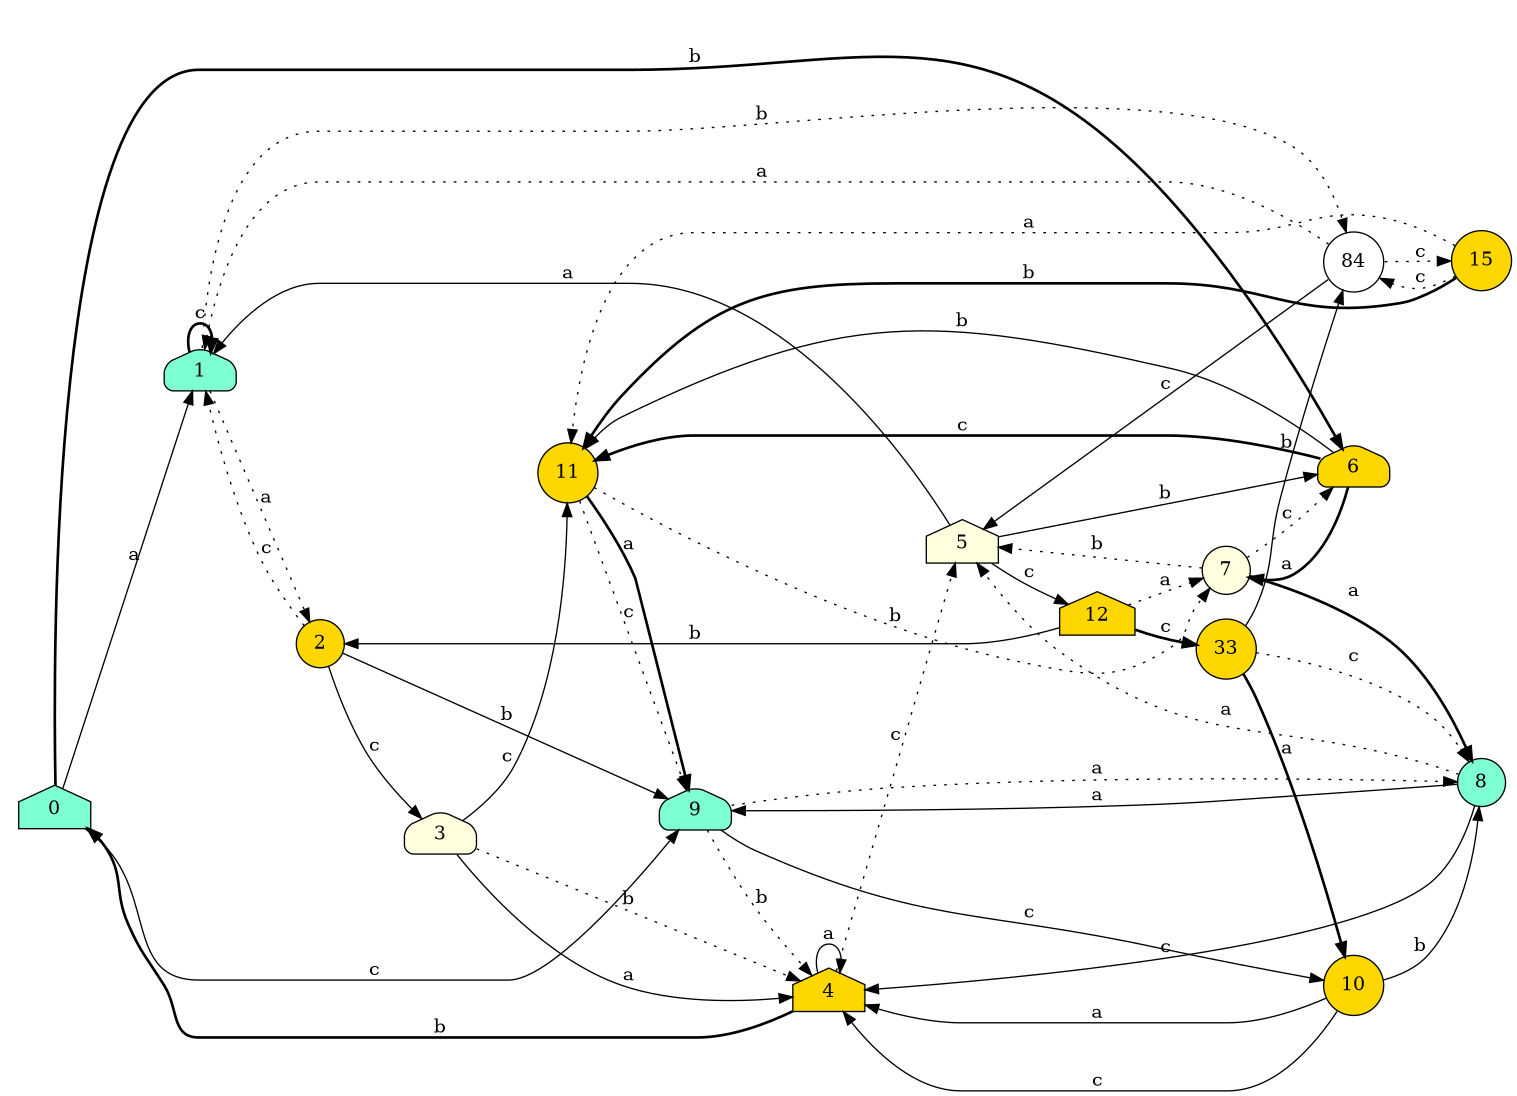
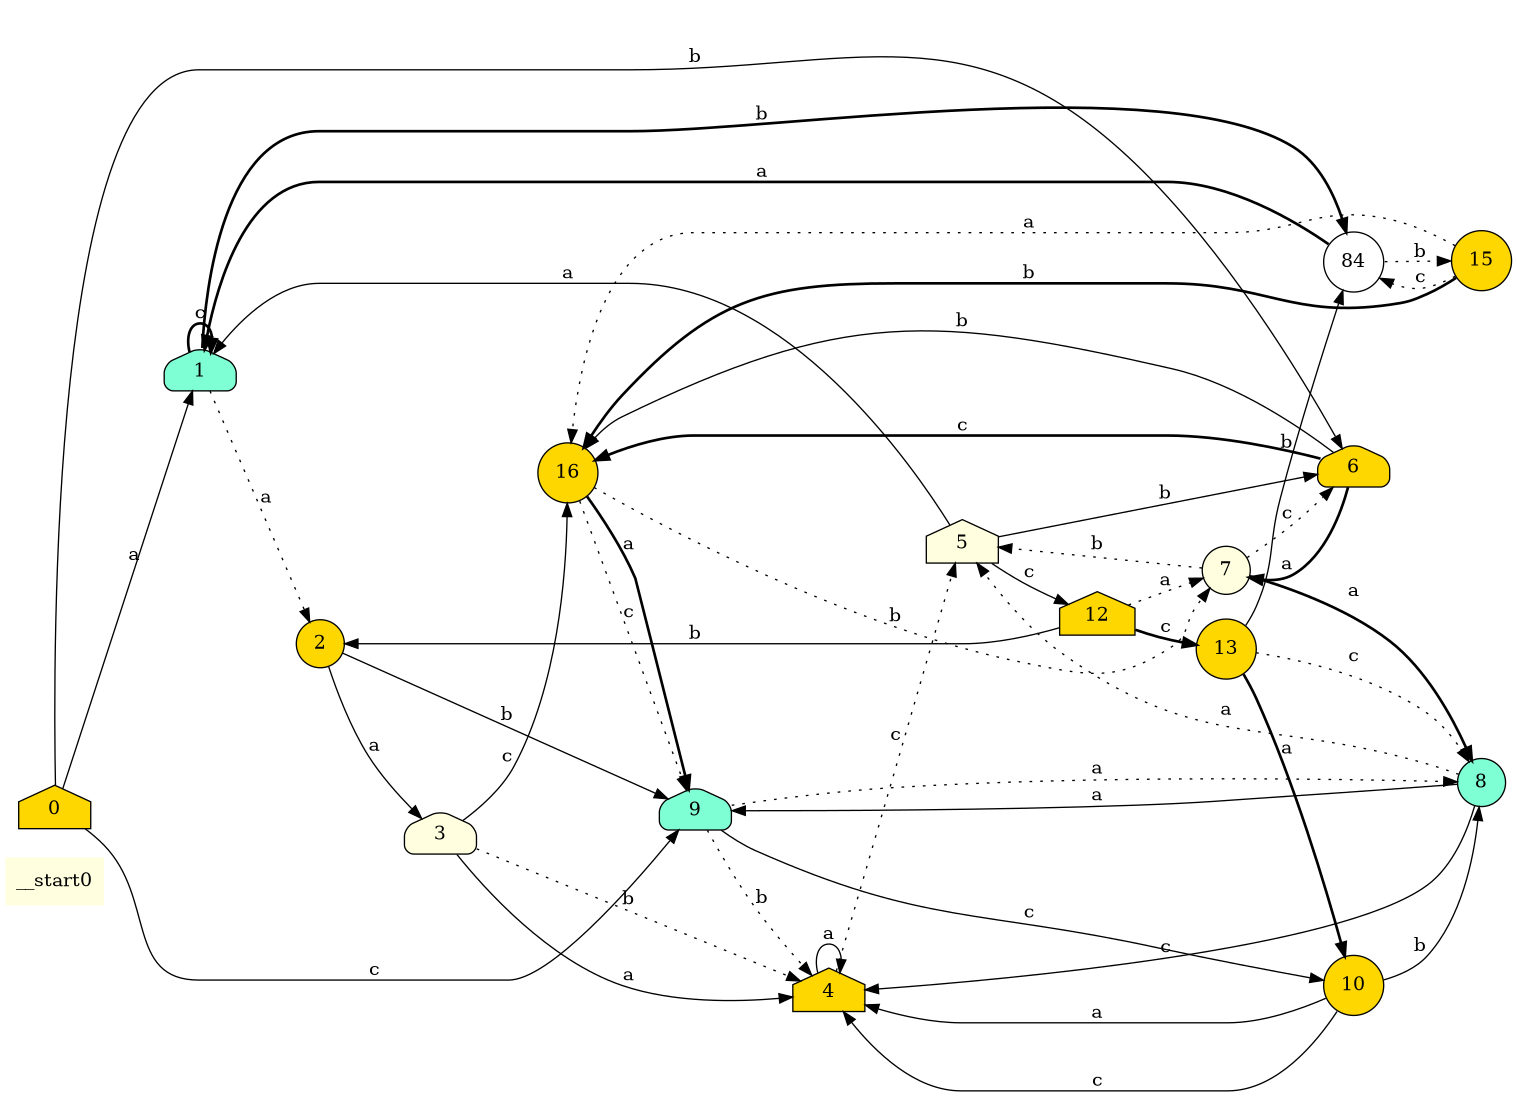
edge "0" -> "6": style bold -> solid
edge "1" -> "84": style dotted -> bold
edge "84" -> "1": style dotted -> bold
edge "84" -> "15": label "c" -> "b"
edge "84" -> "5": removed, label "c"
node "11": label "11" -> "16"
edge "2" -> "1": removed, label "c"
node "33": label "33" -> "13"
edge "2" -> "3": label "c" -> "a"
node "0": fillcolor aquamarine -> gold
node "__start0": added
edge "4" -> "0": removed, label "b"
